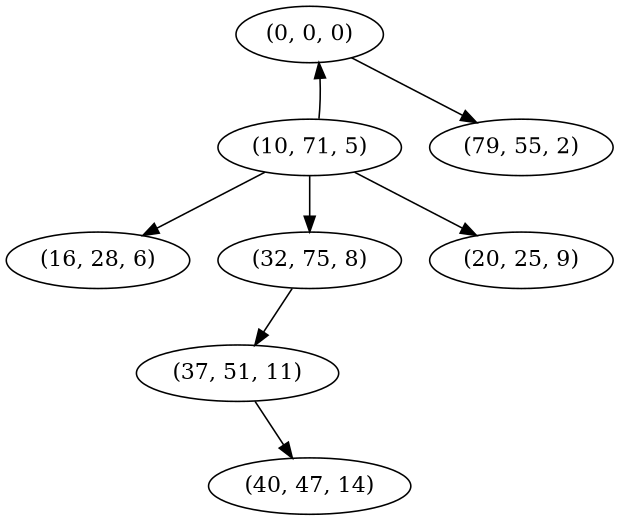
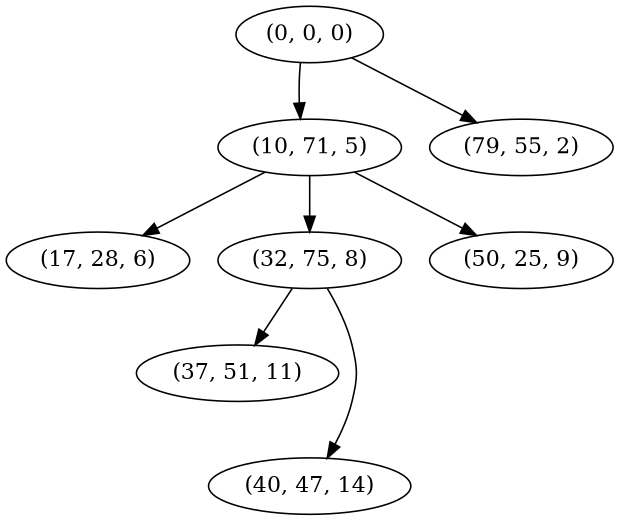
edge "(10, 71, 5)" -> "(0, 0, 0)": reversed
node "(16, 28, 6)": label "(16, 28, 6)" -> "(17, 28, 6)"
node "(20, 25, 9)": label "(20, 25, 9)" -> "(50, 25, 9)"
edge "(37, 51, 11)" -> "(40, 47, 14)": now "(32, 75, 8)" -> "(40, 47, 14)"
